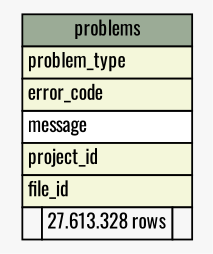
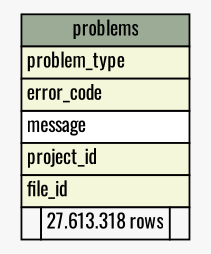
node "problems": text "27.613.328 rows" -> "27.613.318 rows"
